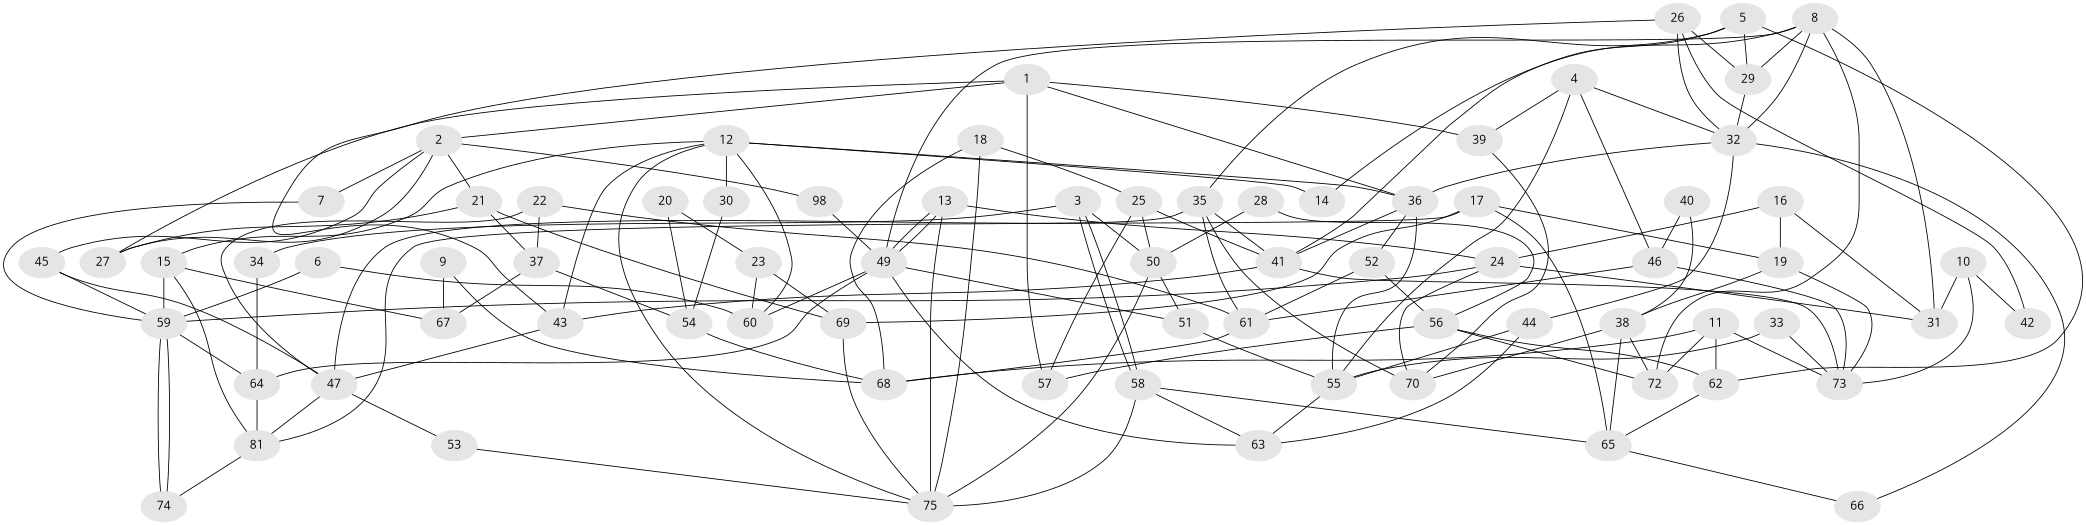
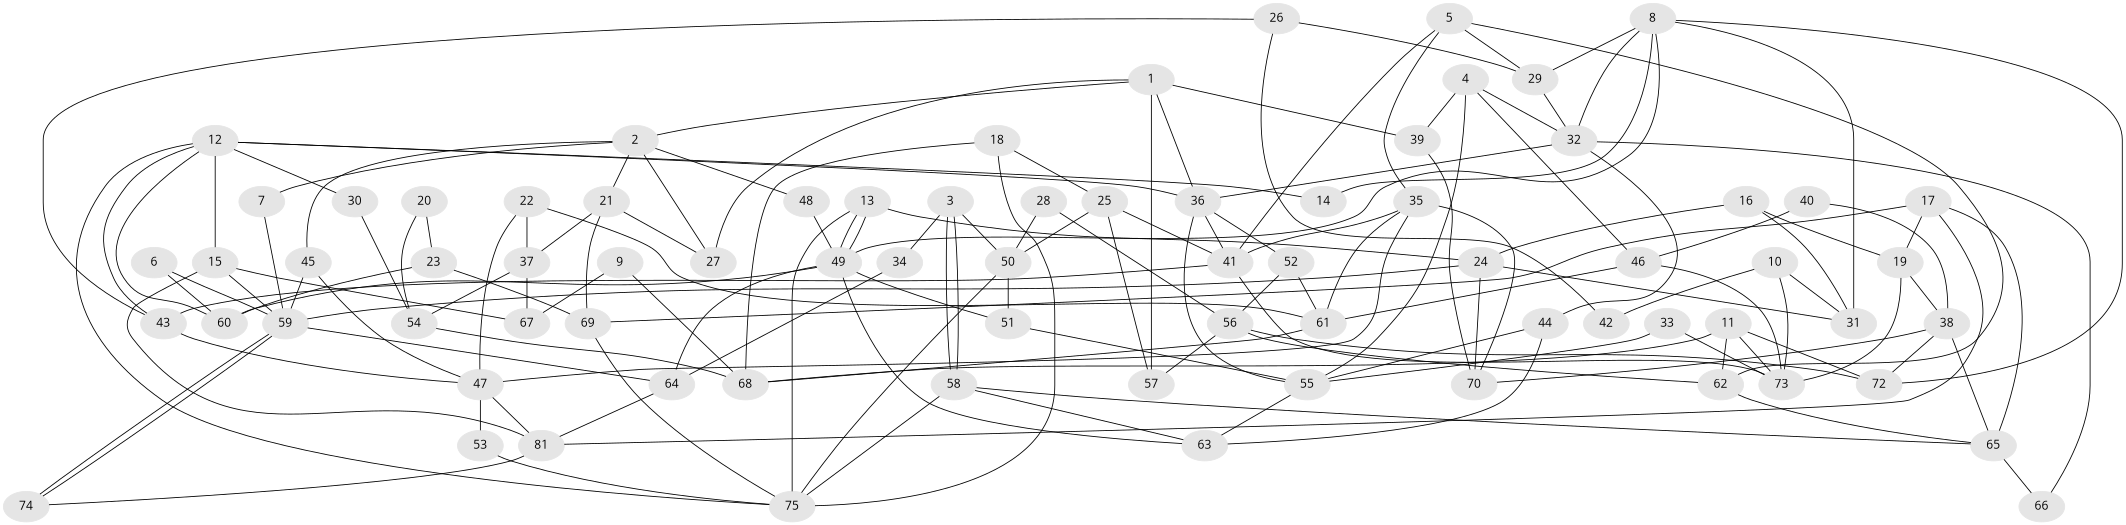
edge "26" -- "32": removed
node "98": label "98" -> "48"
